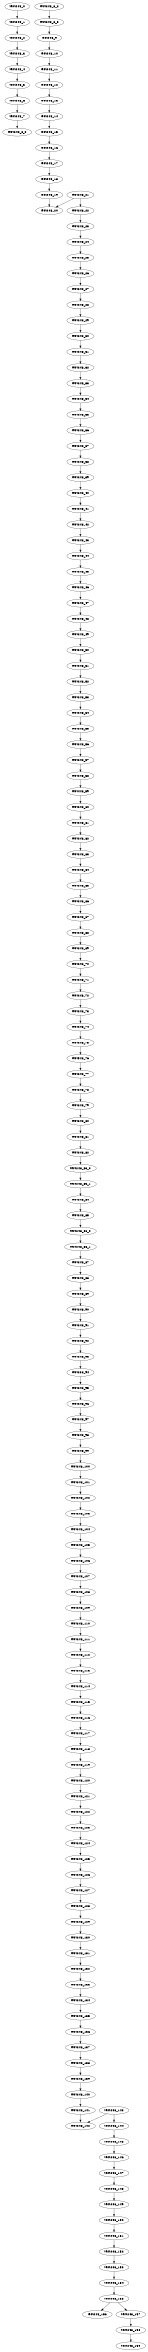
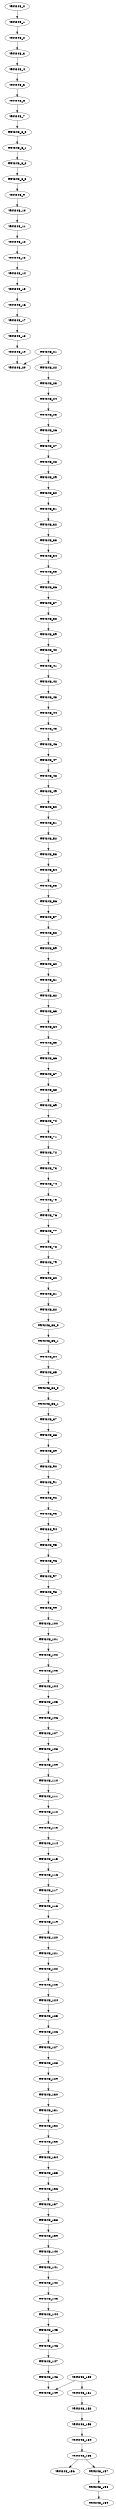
node "test248_8_1": added
edge "test248_143" -> "test248_142": reversed
edge "test248_149" -> "test248_150": reversed
